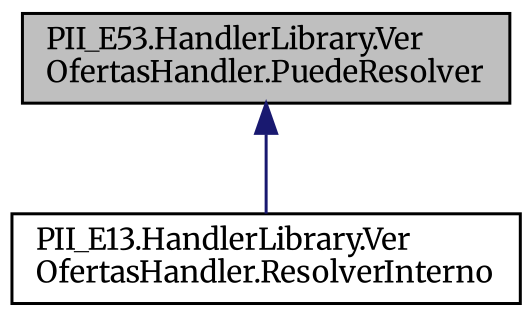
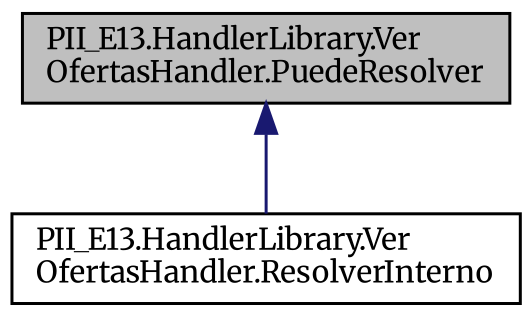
node "PII_E53.HandlerLibrary.Ver OfertasHandler.PuedeResolver": label "PII_E53.HandlerLibrary.Ver OfertasHandler.PuedeResolver" -> "PII_E13.HandlerLibrary.Ver OfertasHandler.PuedeResolver"
